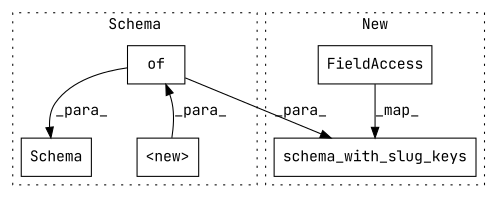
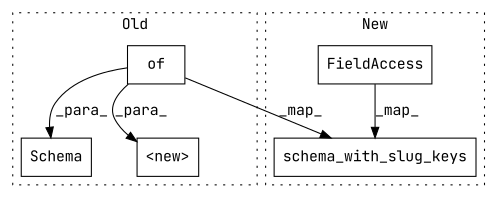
cluster "Schema": label "Schema" -> "Old"
edge "of" -> "schema_with_slug_keys": label "_para_" -> "_map_"
edge "<new>" -> "of": reversed
